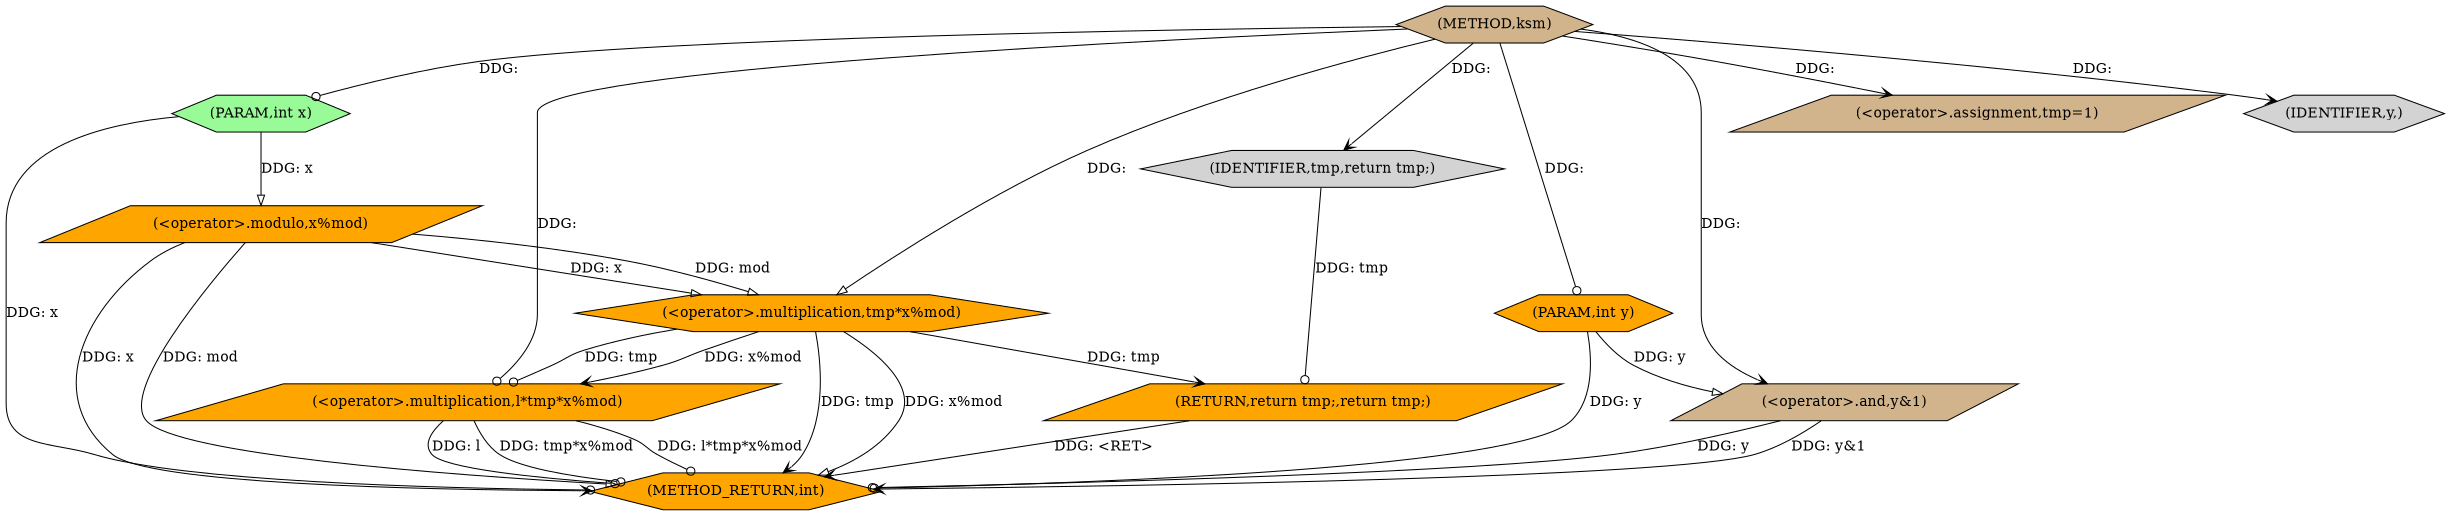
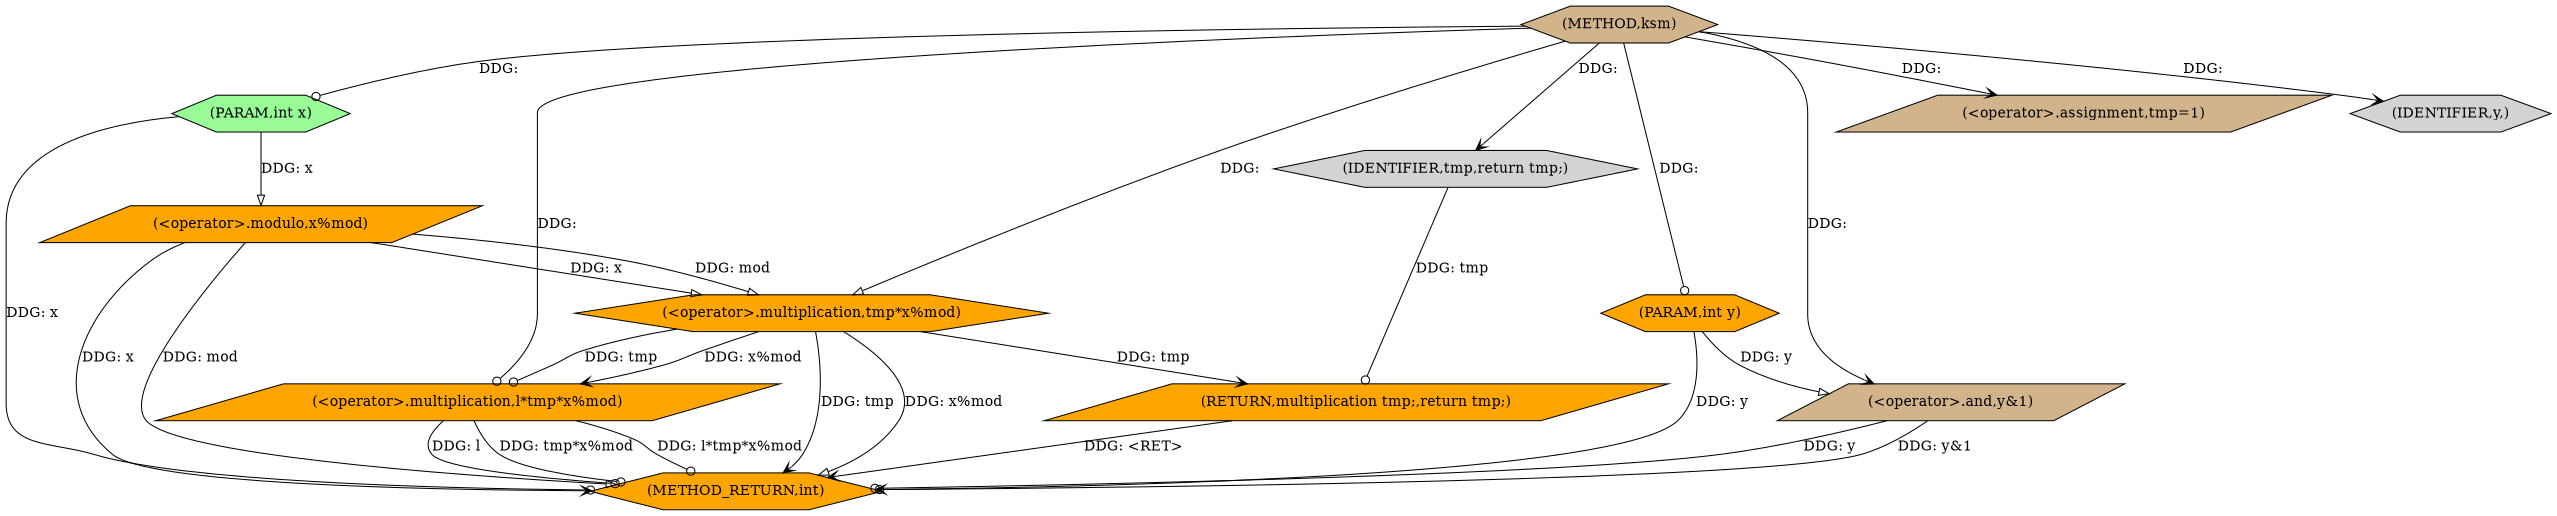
node "(RETURN,return tmp;,return tmp;)": label "(RETURN,return tmp;,return tmp;)" -> "(RETURN,multiplication tmp;,return tmp;)"
